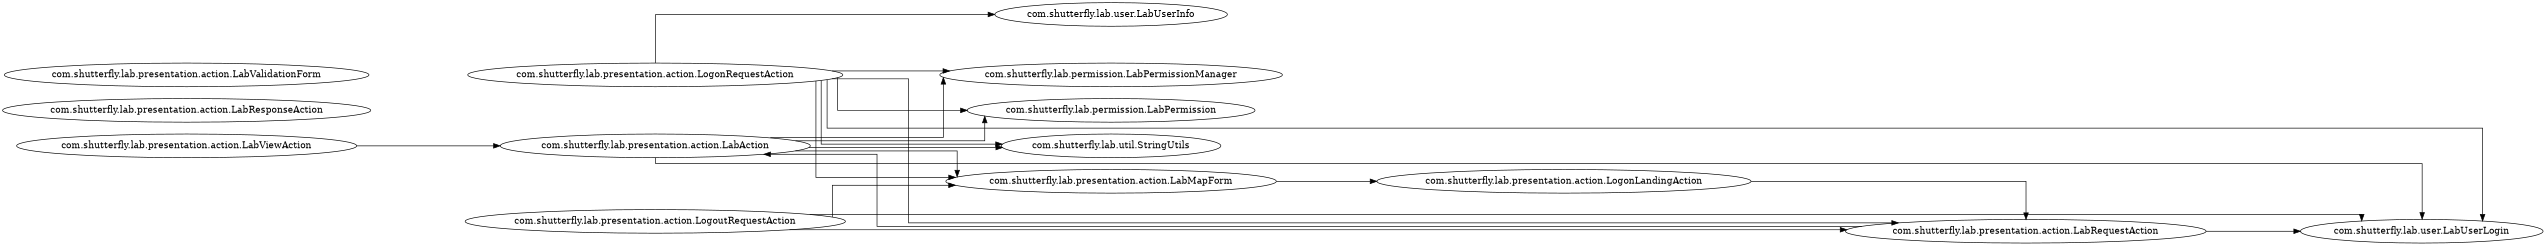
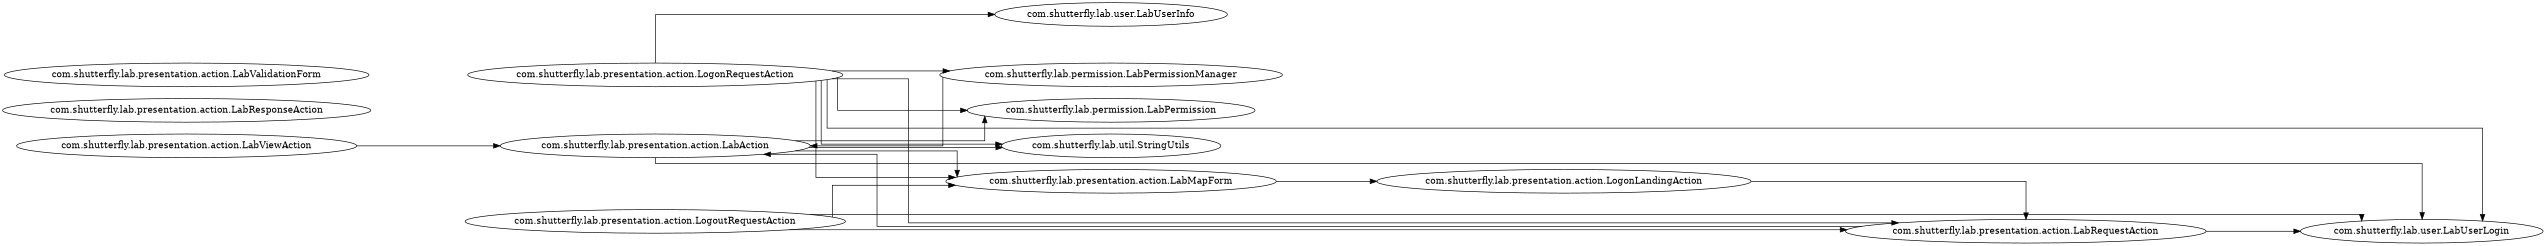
edge "com.shutterfly.lab.presentation.action.LabAction" -> "com.shutterfly.lab.permission.LabPermissionManager": reversed
